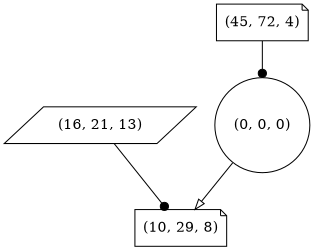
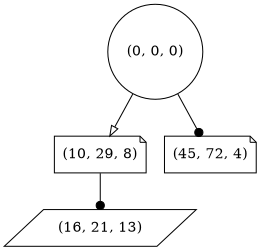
edge "(45, 72, 4)" -> "(0, 0, 0)": reversed
edge "(16, 21, 13)" -> "(10, 29, 8)": reversed
